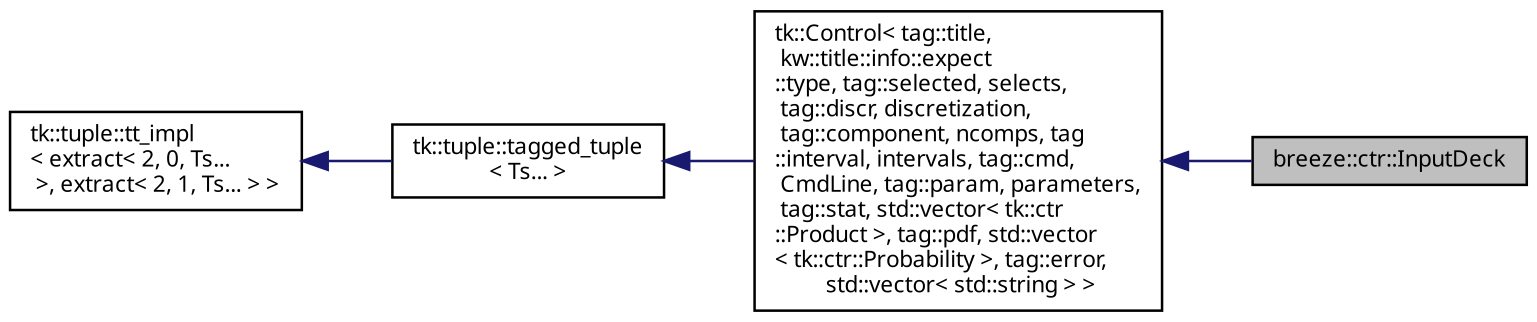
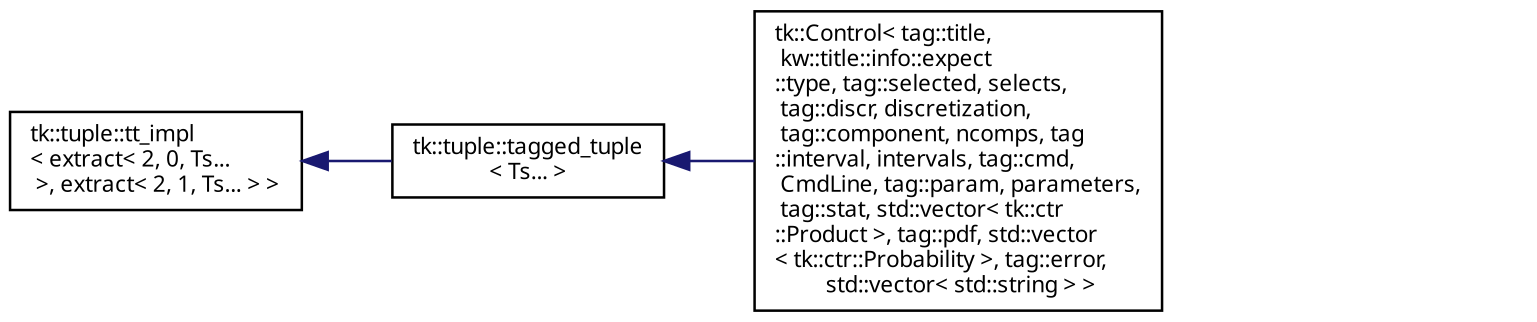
node "breeze::ctr::InputDeck": removed
